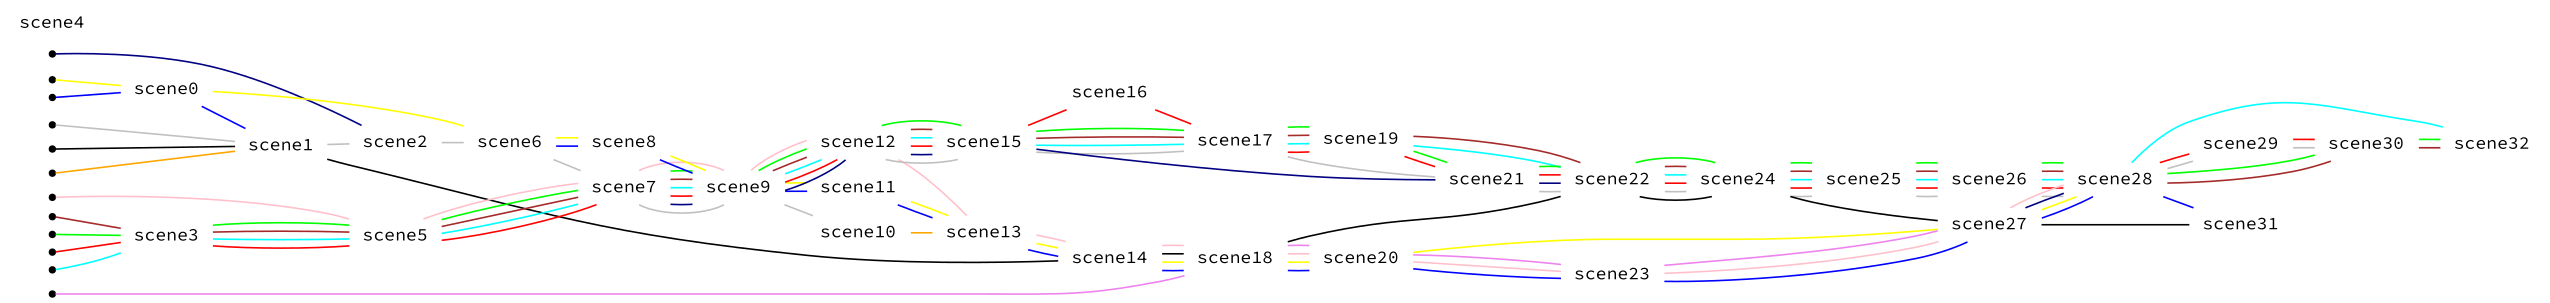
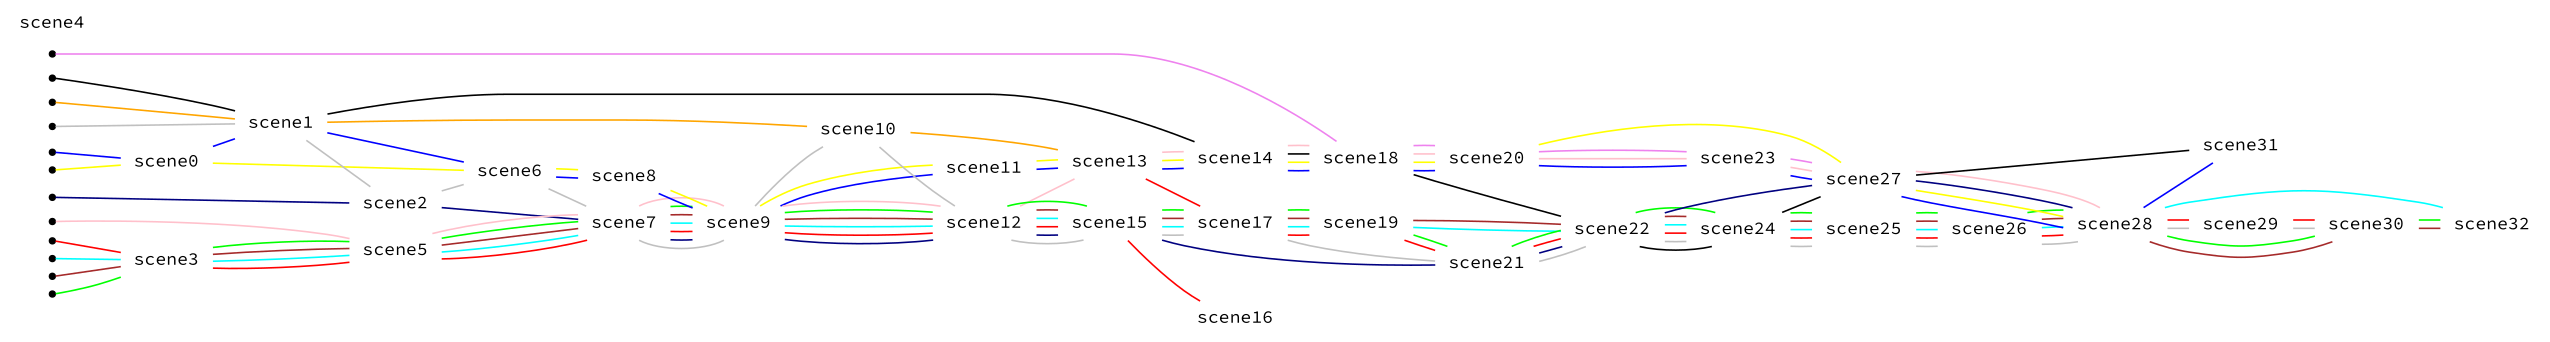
edge "scene16" -- "scene17": now "scene13" -- "scene17"
edge "scene1" -- "scene10": added
edge "scene1" -- "scene6": added
edge "scene10" -- "scene12": added
edge "scene27" -- "scene22": added
edge "scene2" -- "scene7": added
